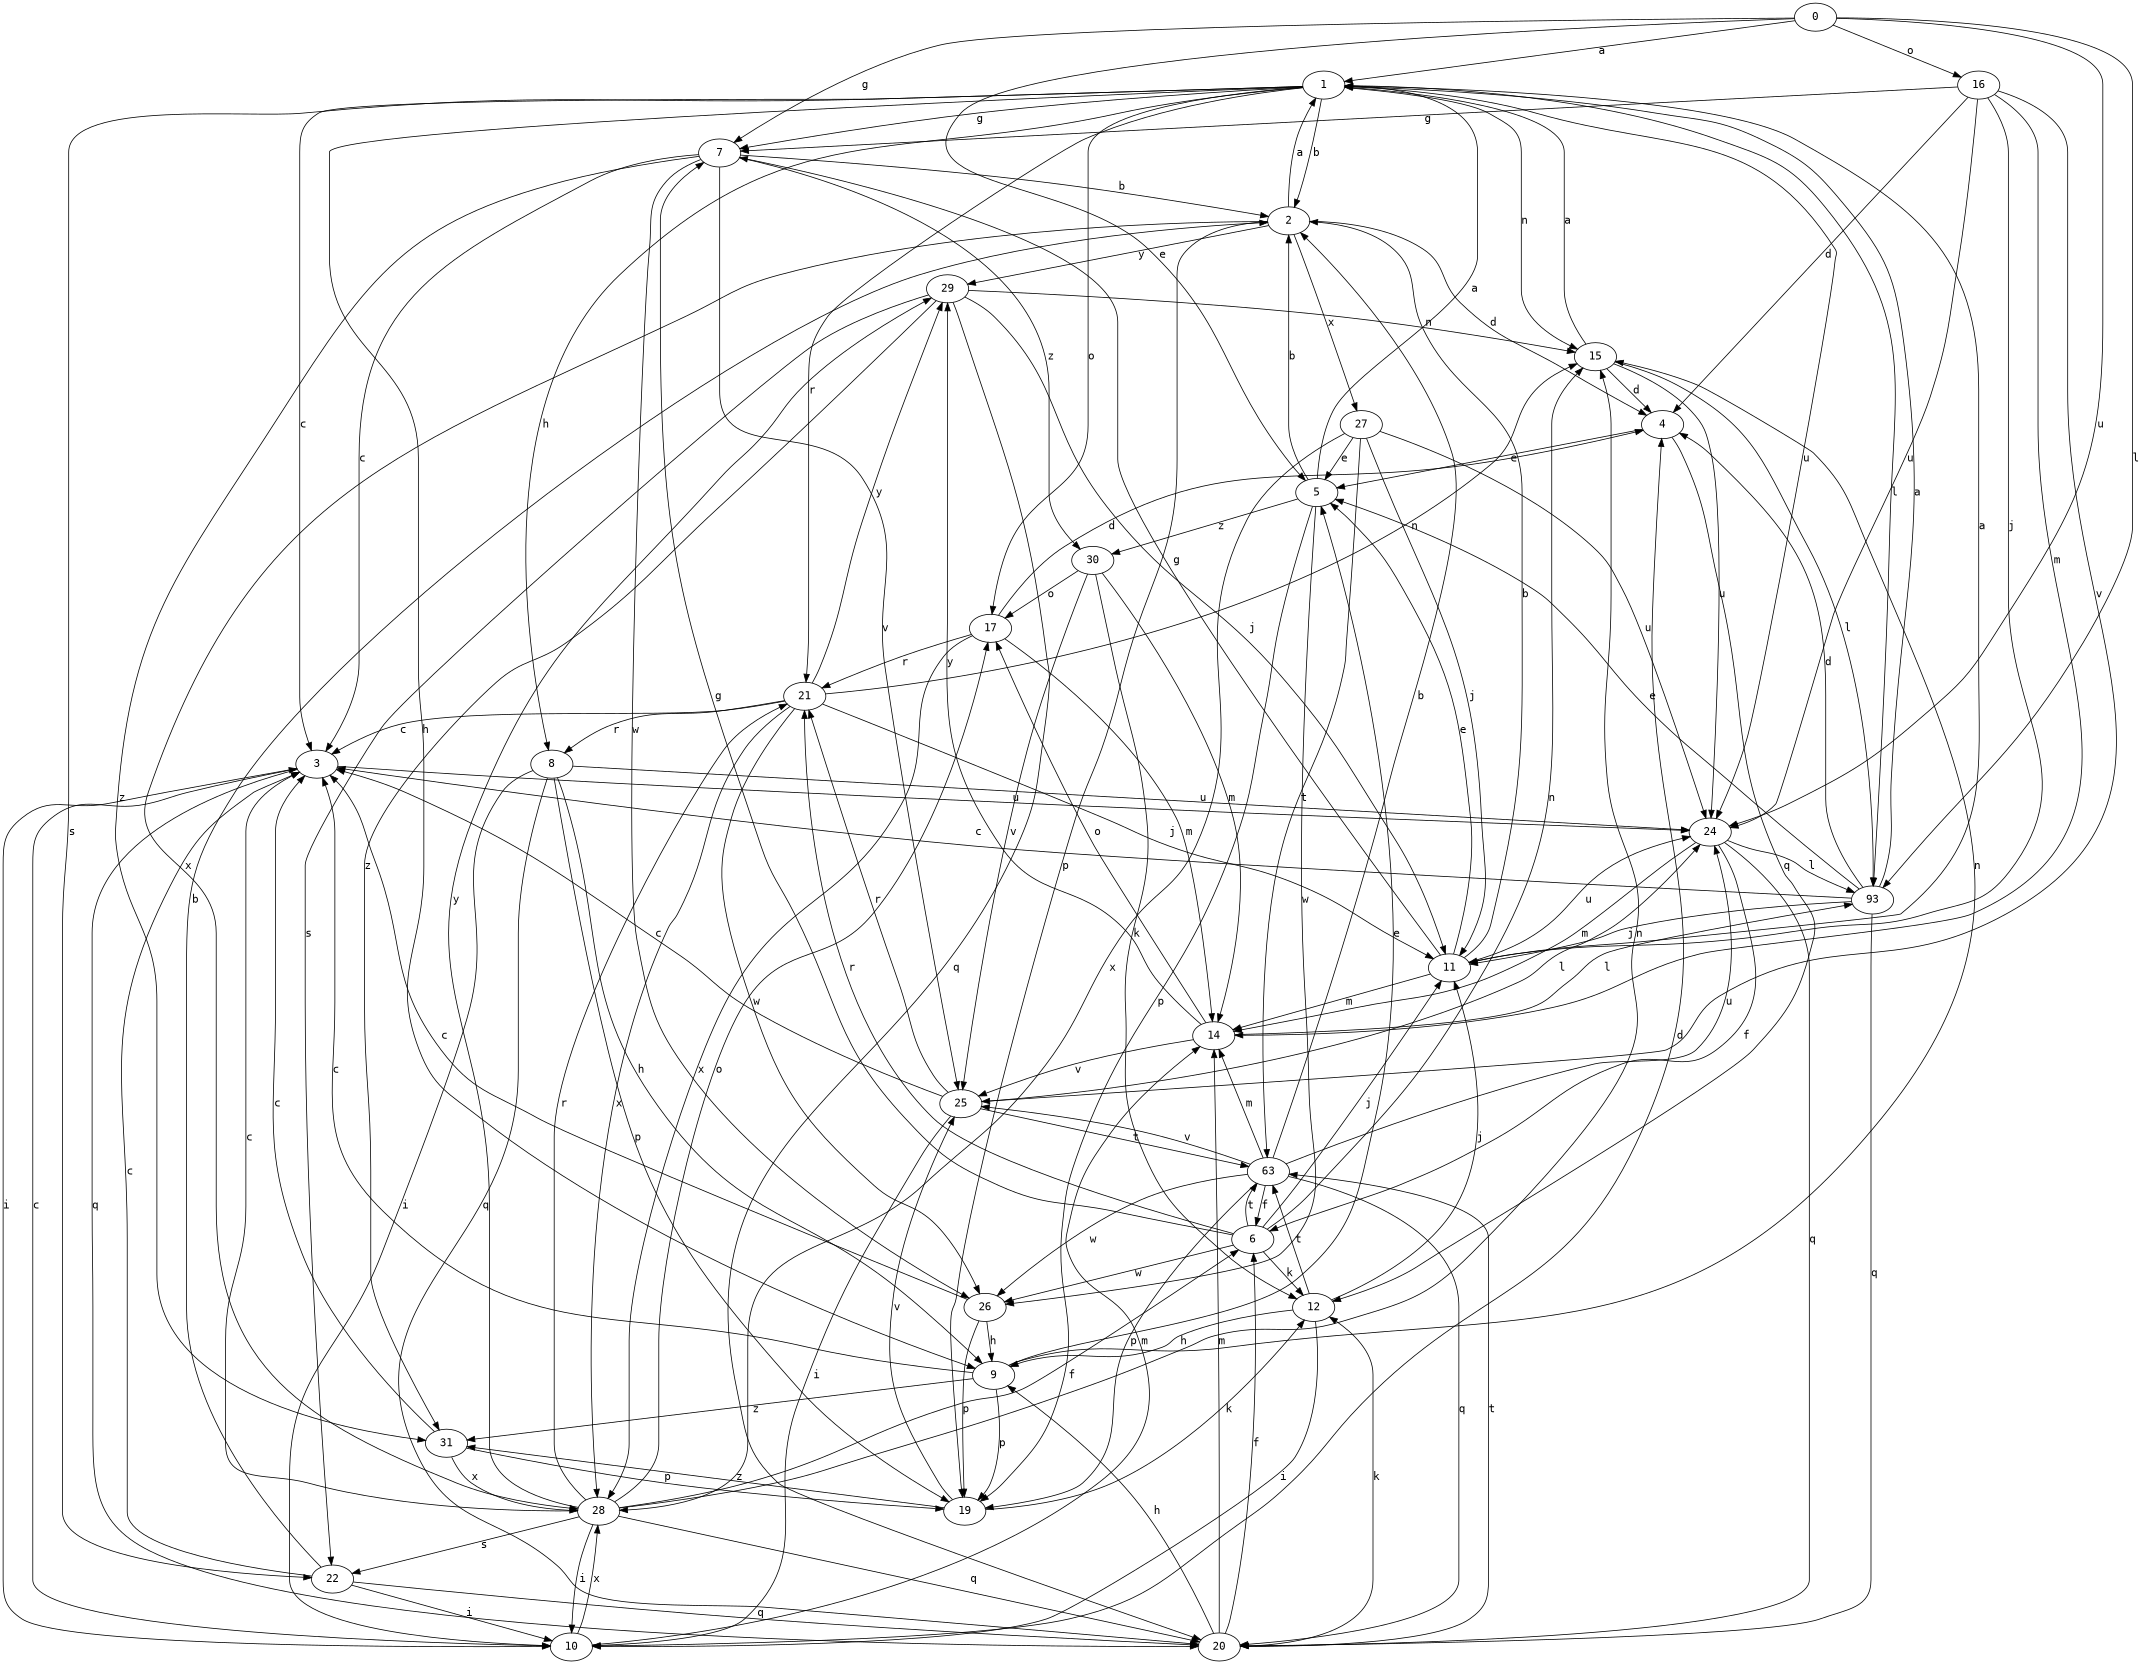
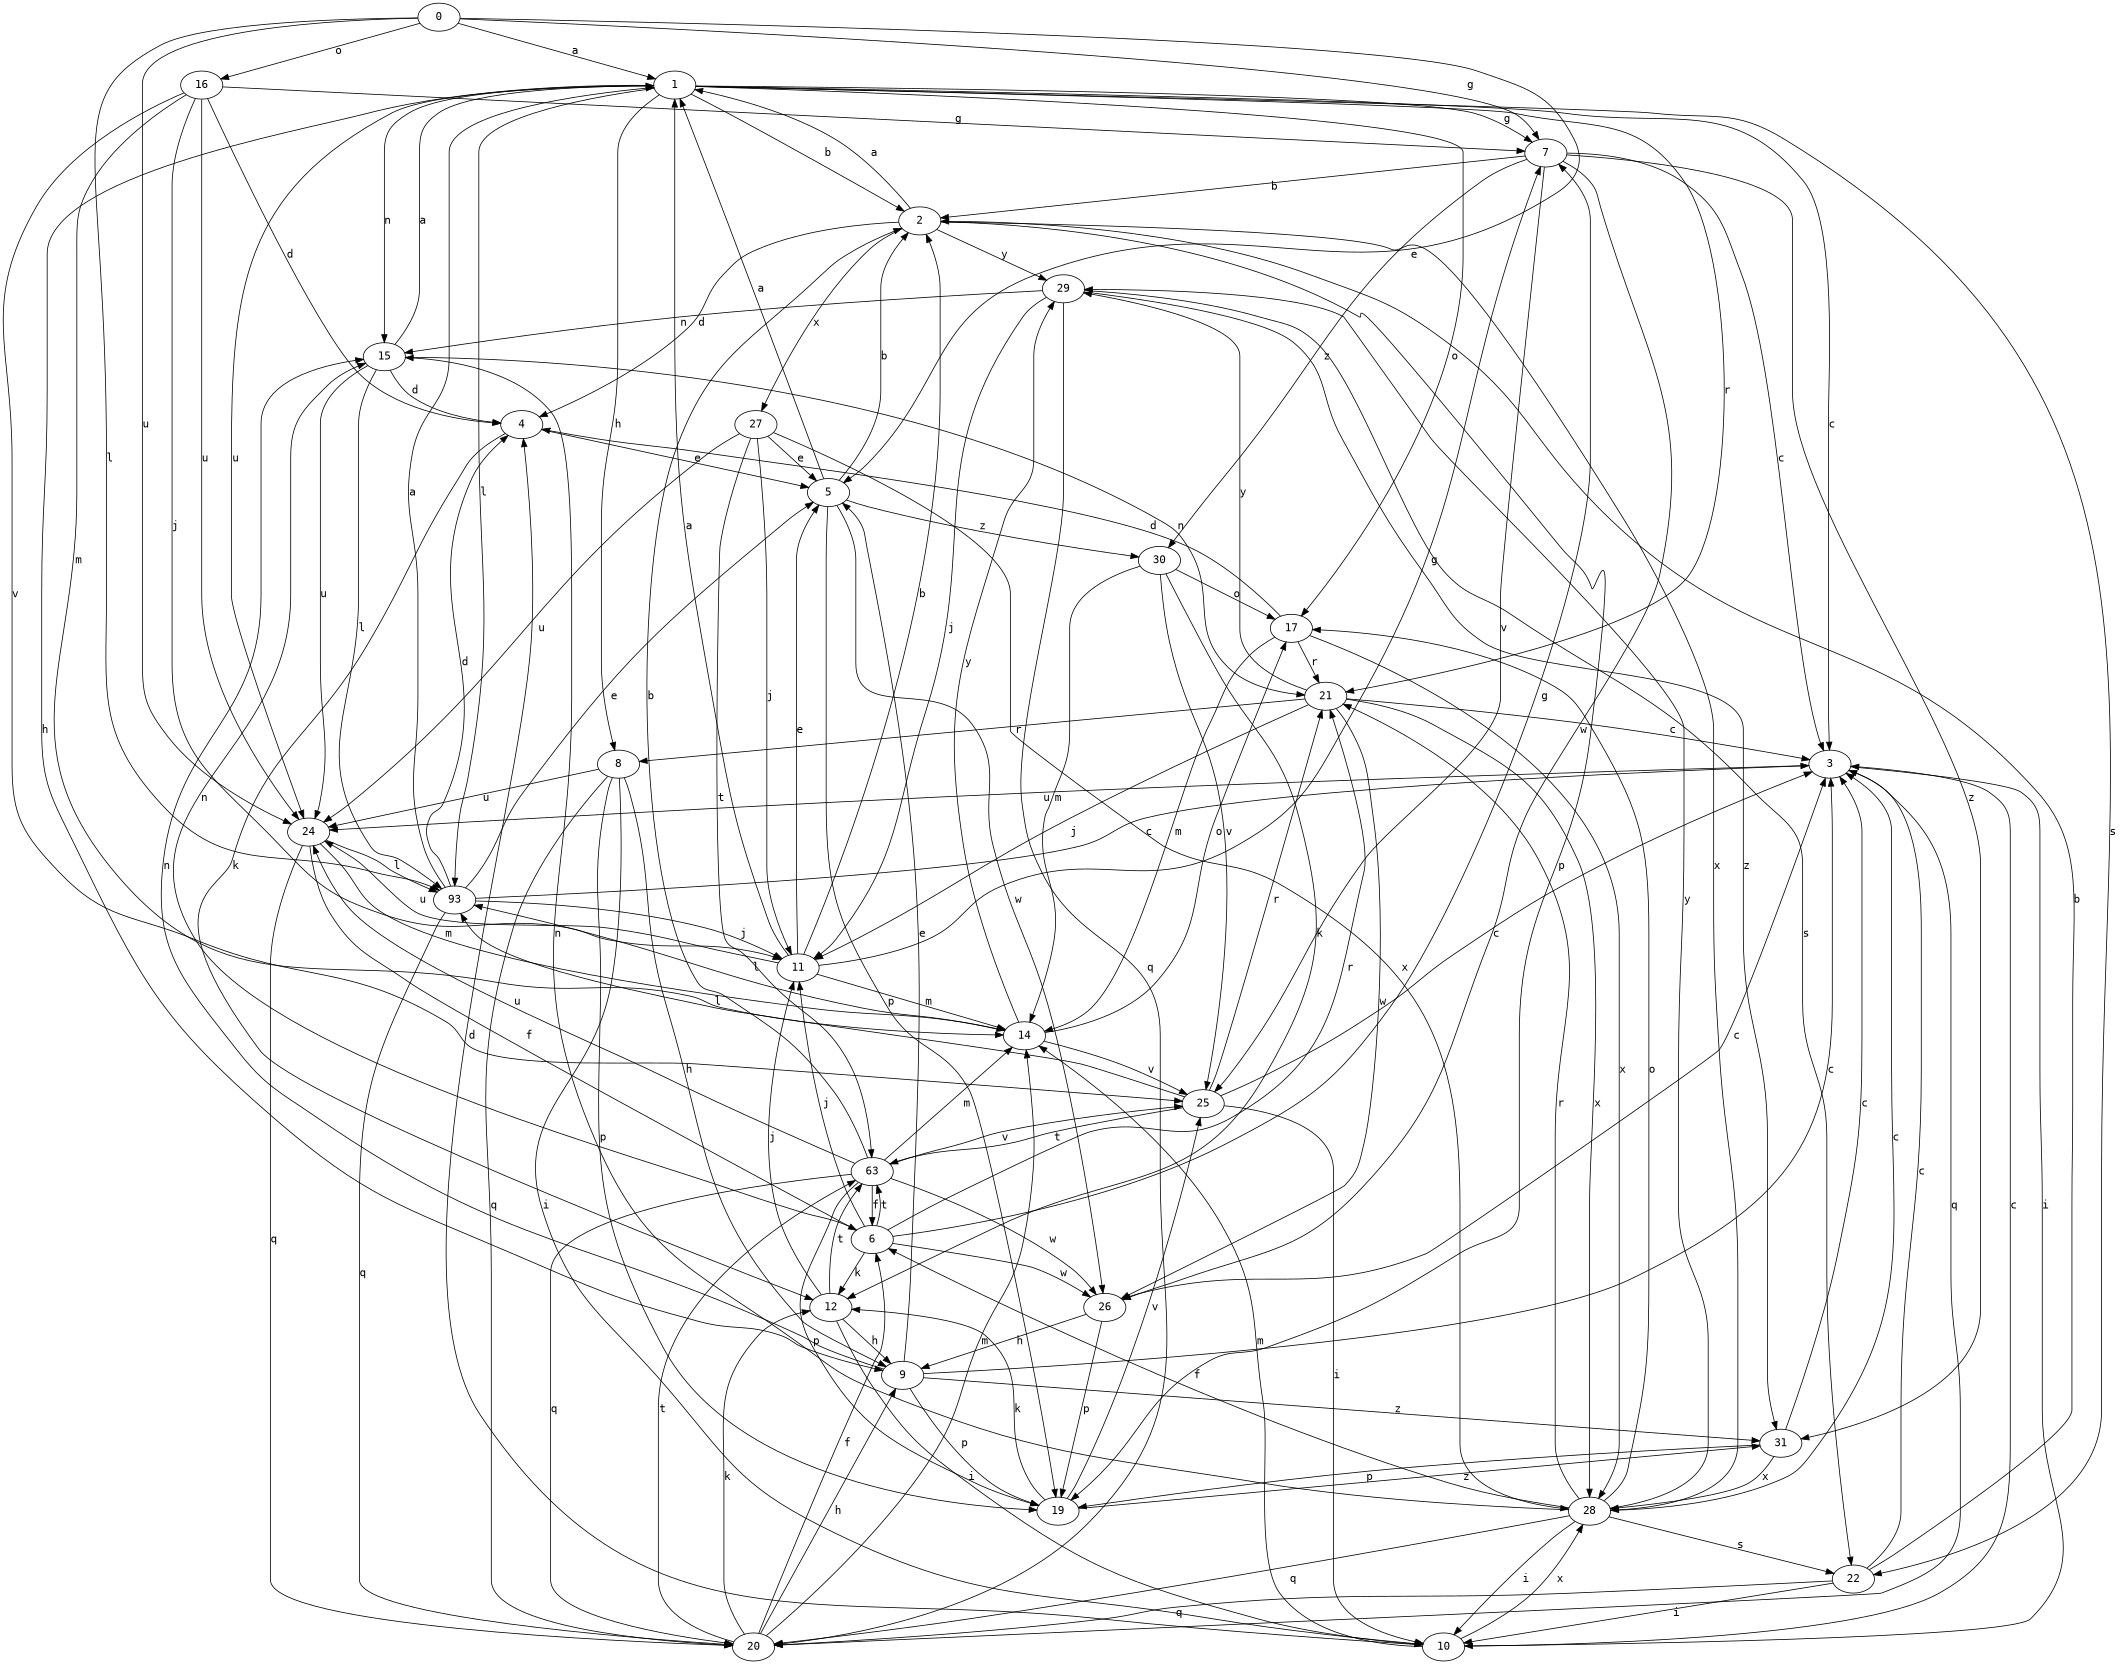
edge "21" -> "15": reversed
edge "4" -> "12": label "q" -> "k"
edge "25" -> "24": now "25" -> "93"
